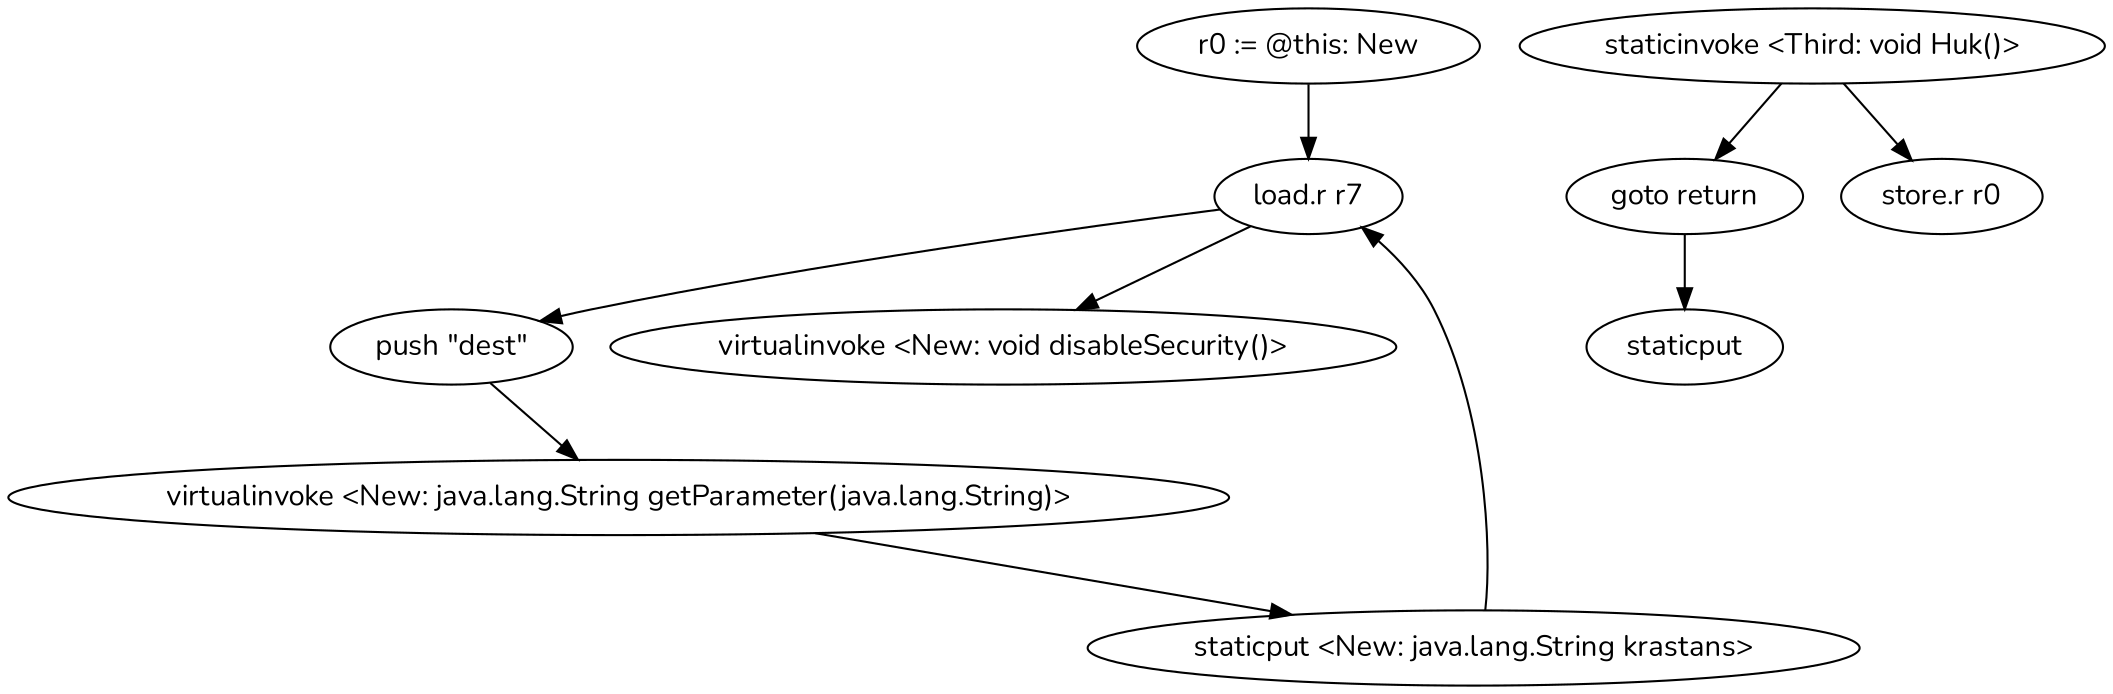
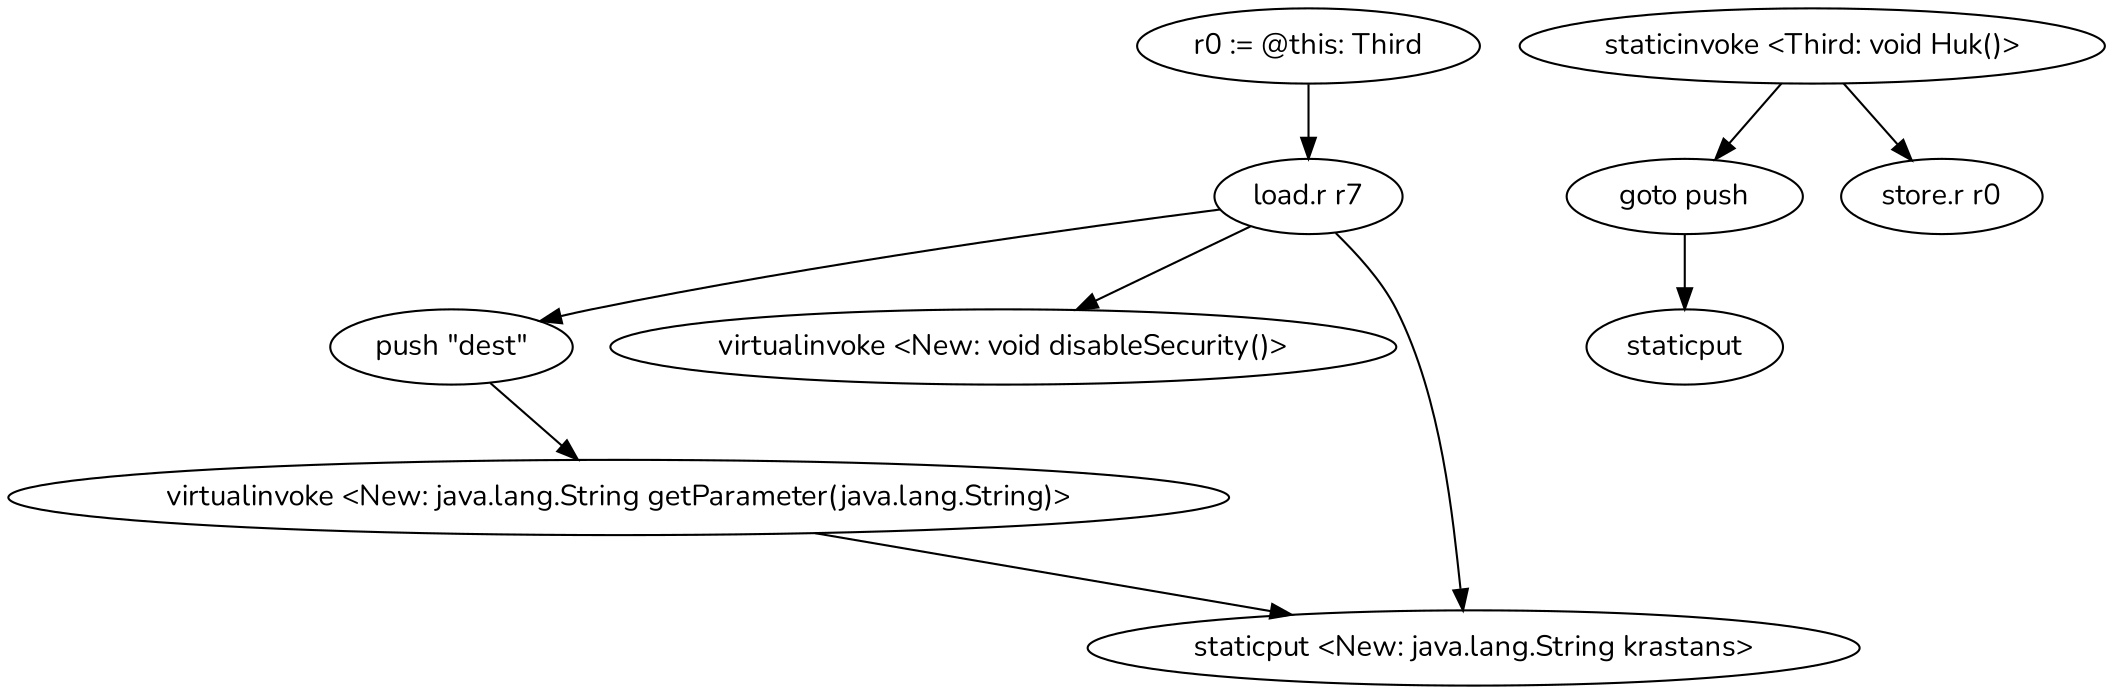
node "r0 := @this: New": label "r0 := @this: New" -> "r0 := @this: Third"
node "goto return": label "goto return" -> "goto push"
edge "staticput <New: java.lang.String krastans>" -> "load.r r7": reversed
